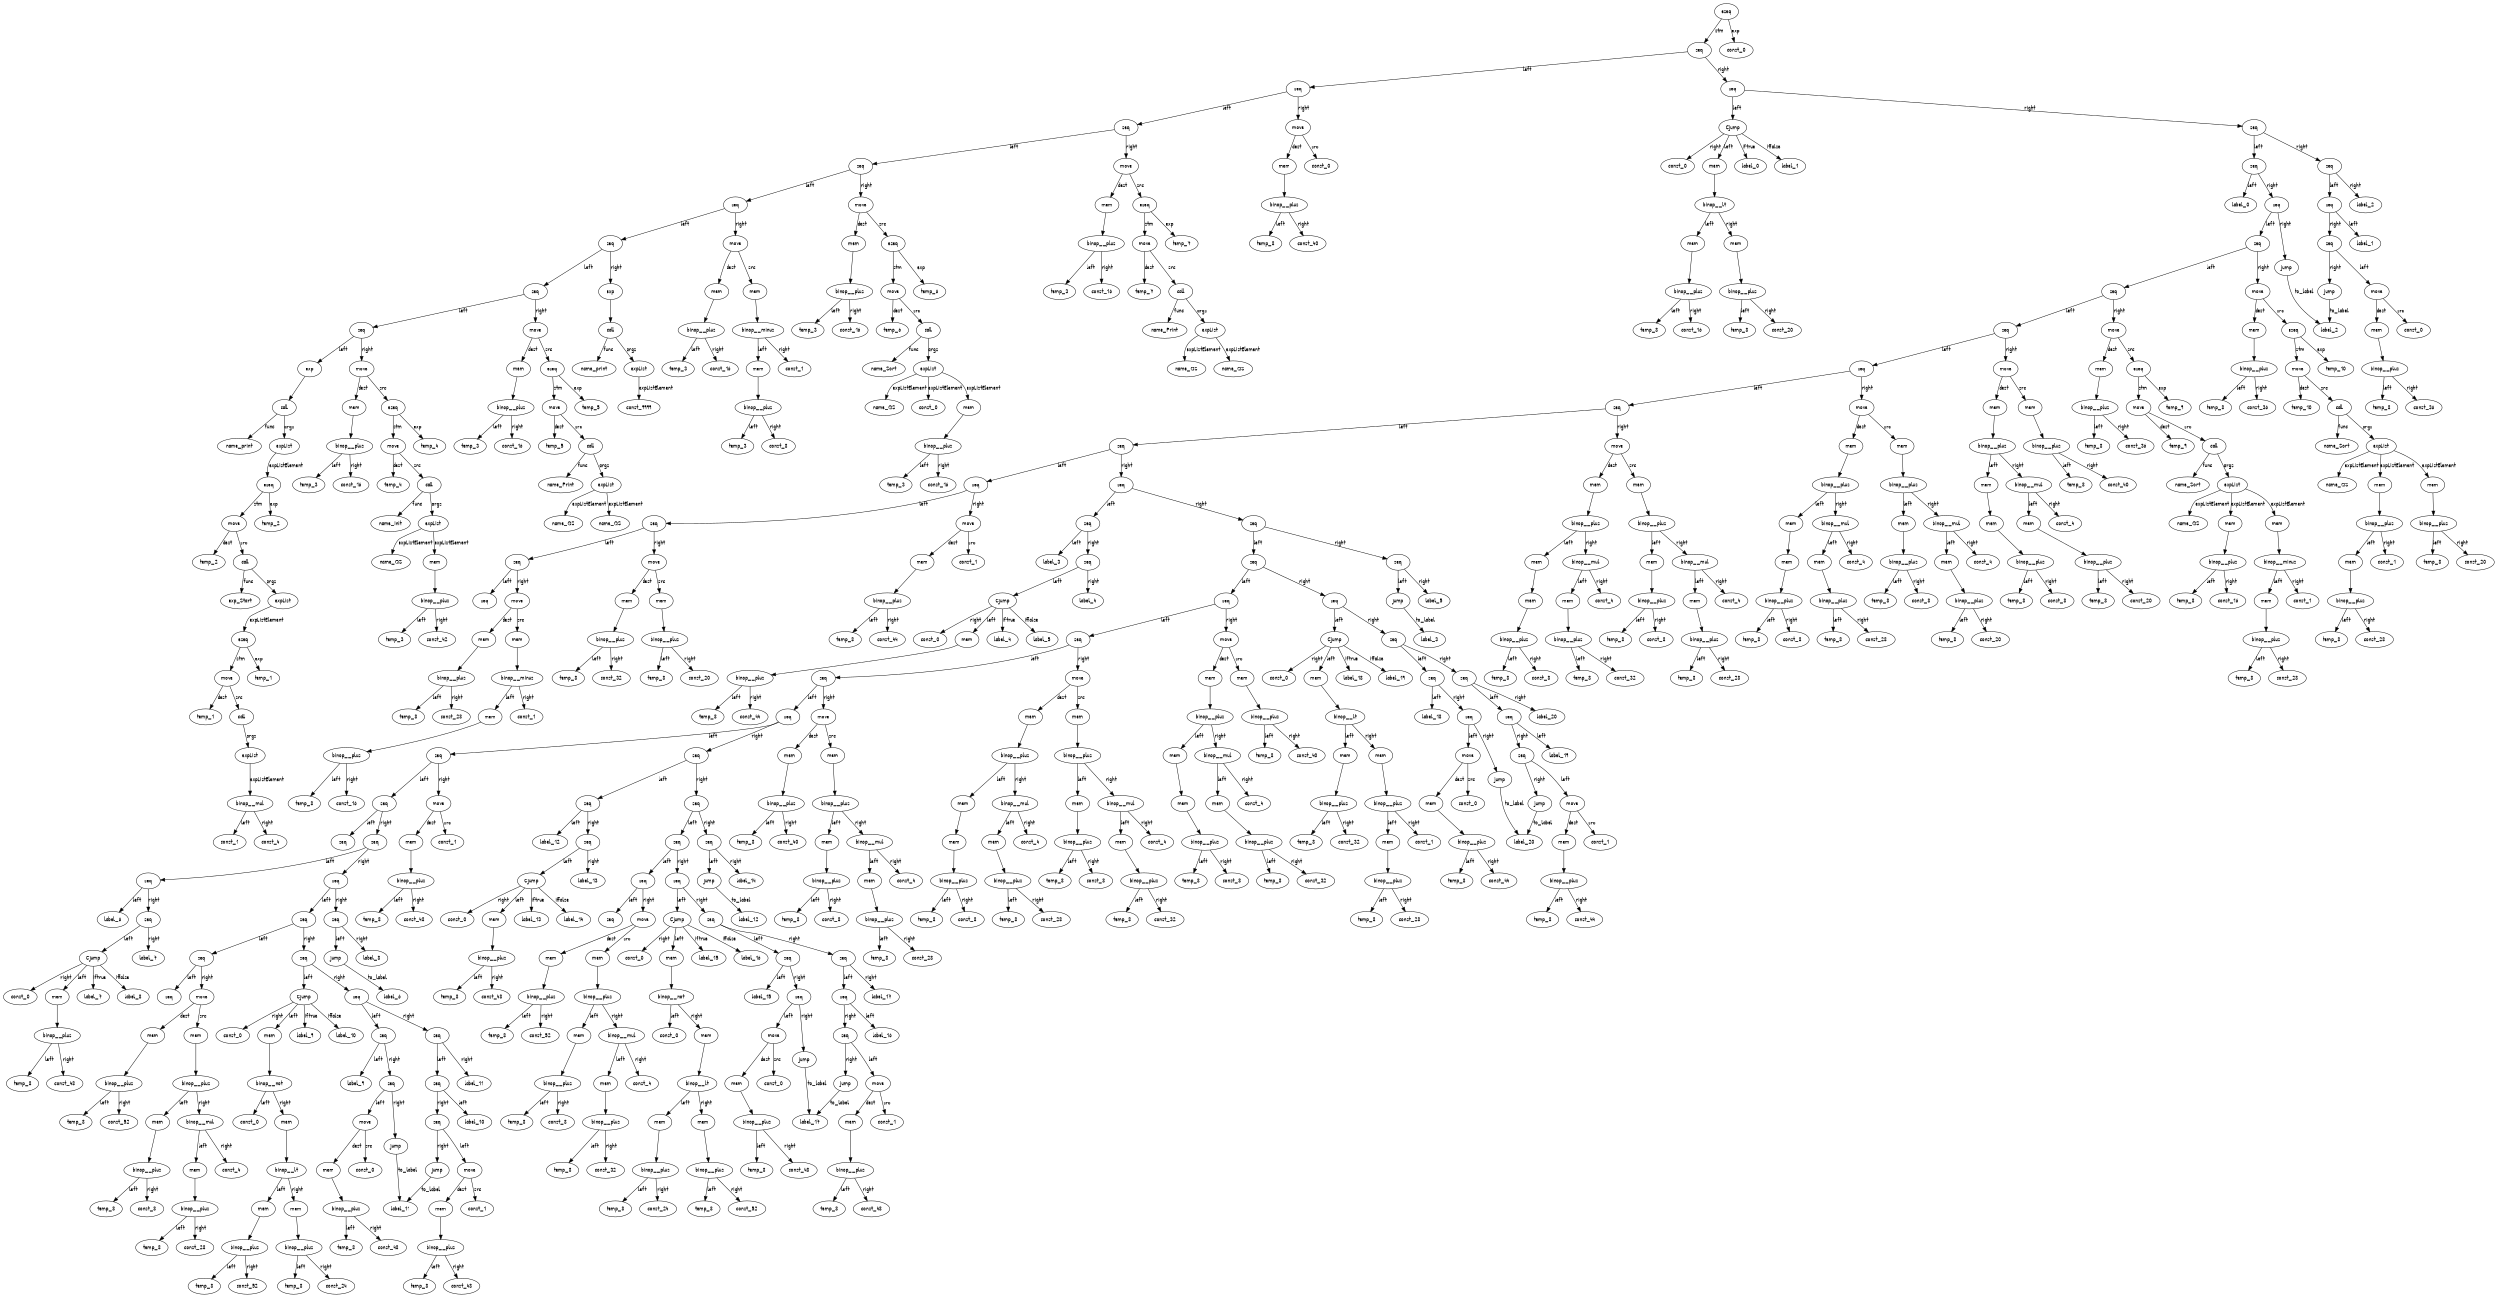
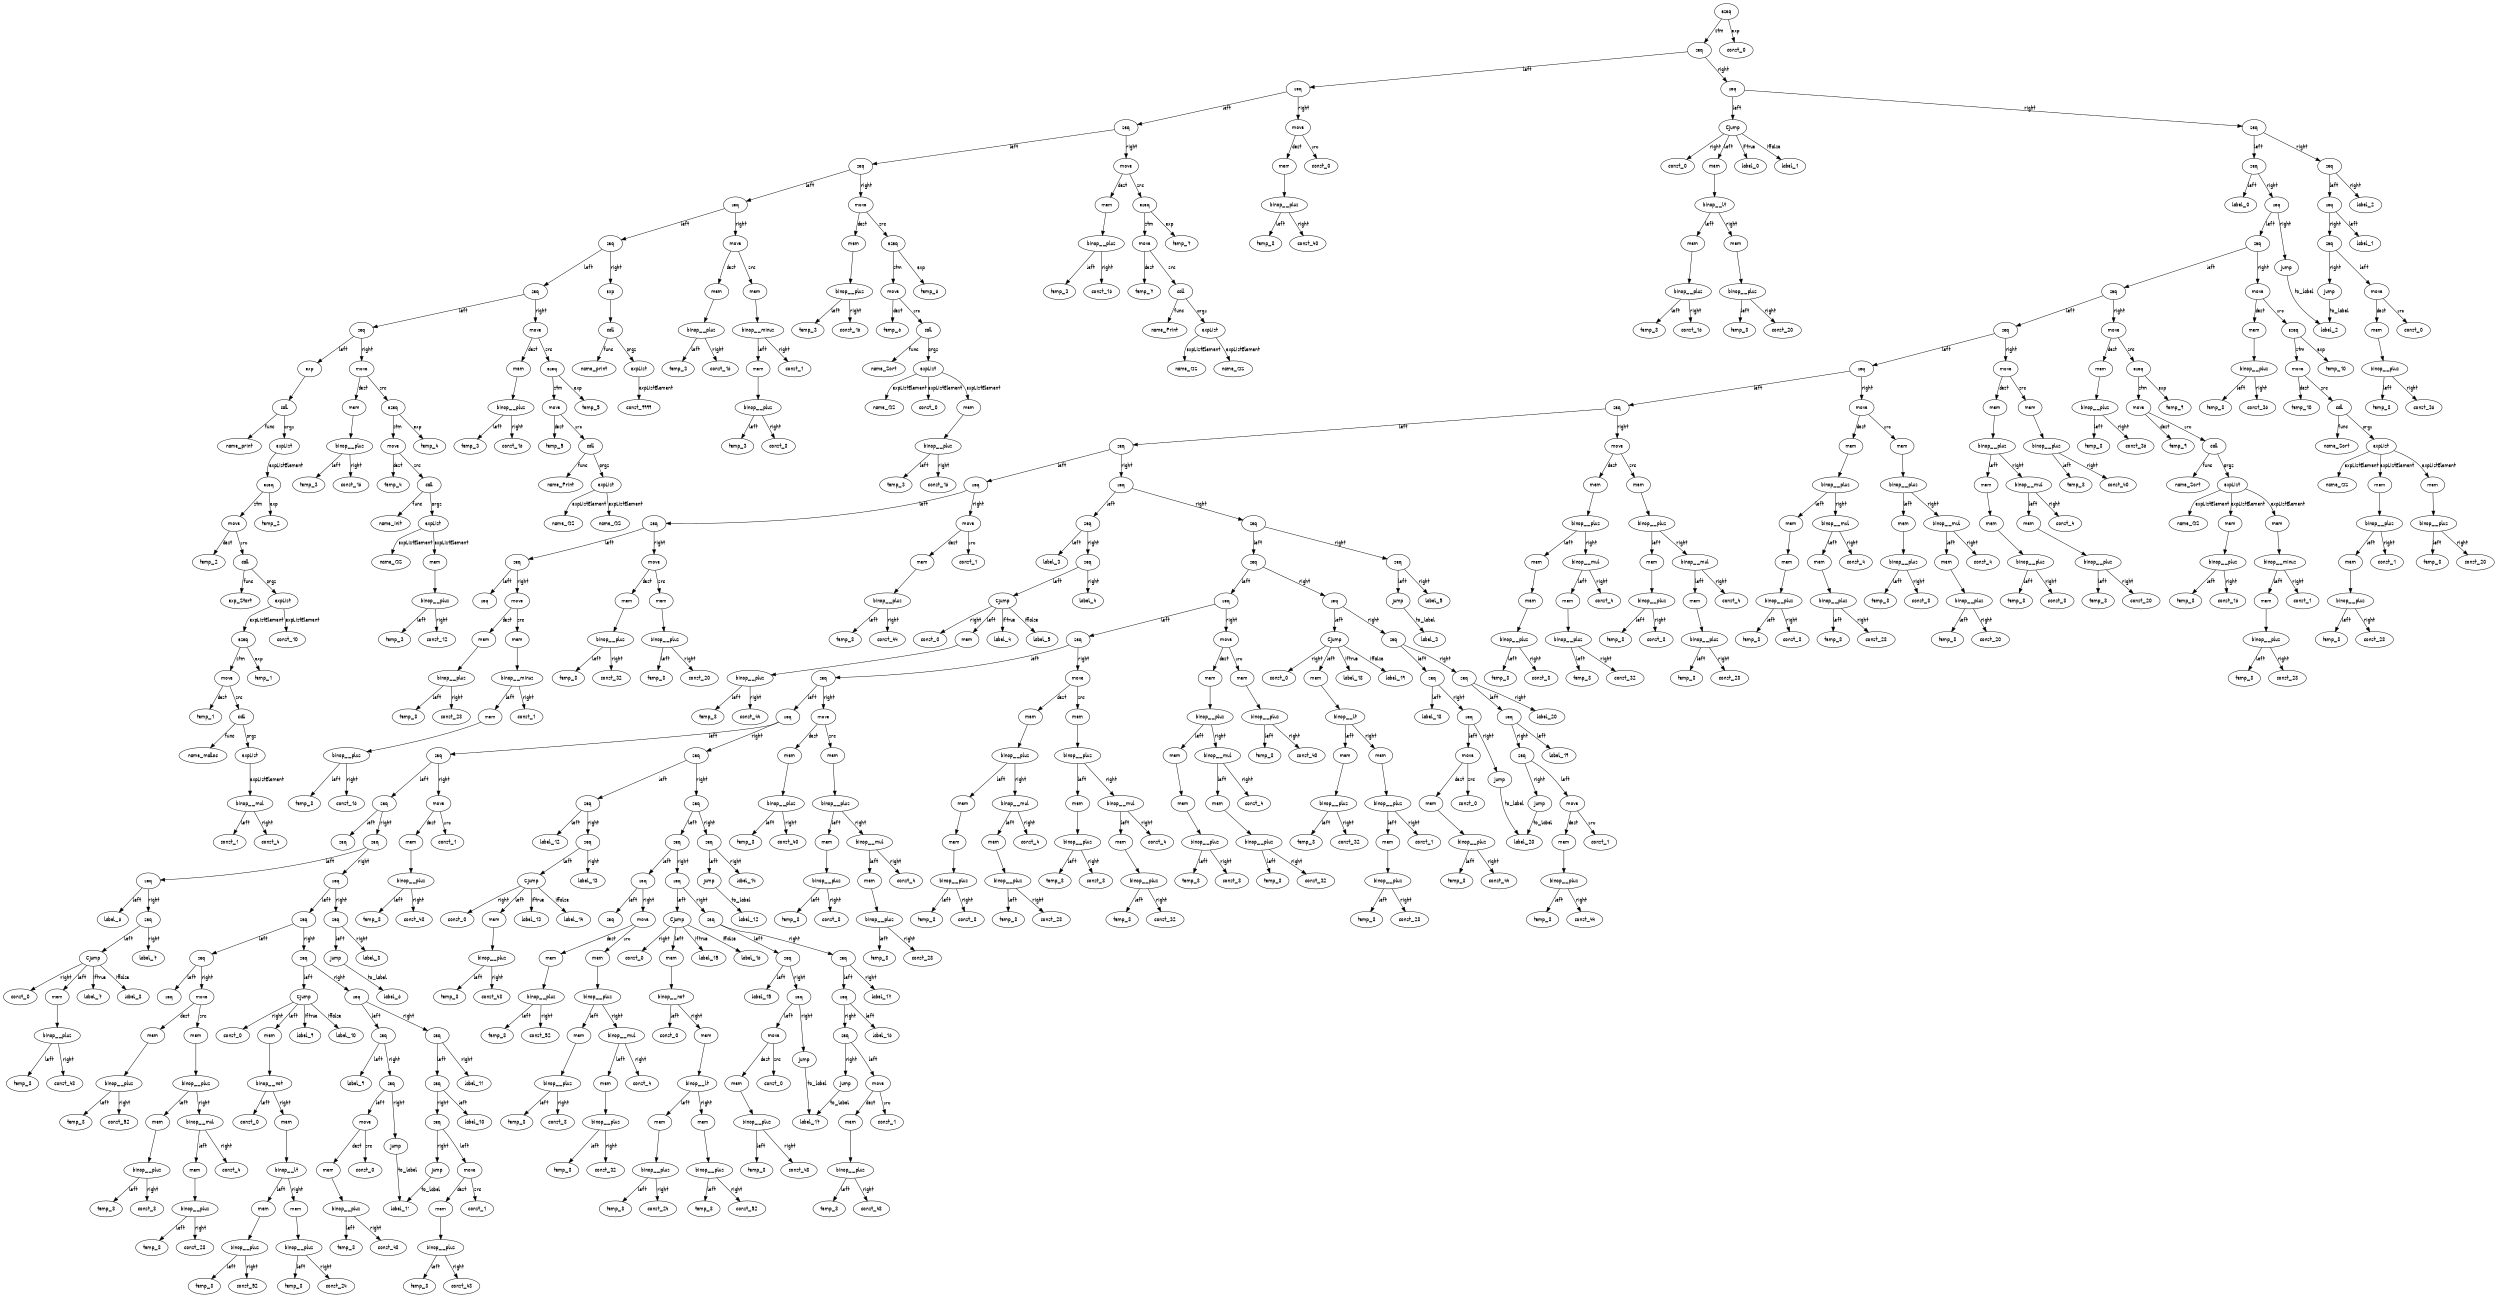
node "const_10": added
node "const_42": label "const_42" -> "const_12"
node "name_malloc": added
